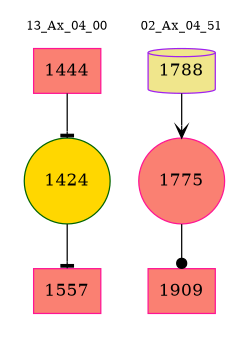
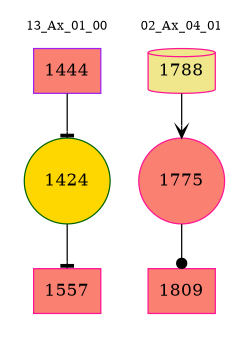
cluster "13_Ax_04_00": label "13_Ax_04_00" -> "13_Ax_01_00"
cluster "02_Ax_04_51": label "02_Ax_04_51" -> "02_Ax_04_01"
node "1444": color deeppink -> purple
node "1788": color purple -> deeppink
node "1909": label "1909" -> "1809"
